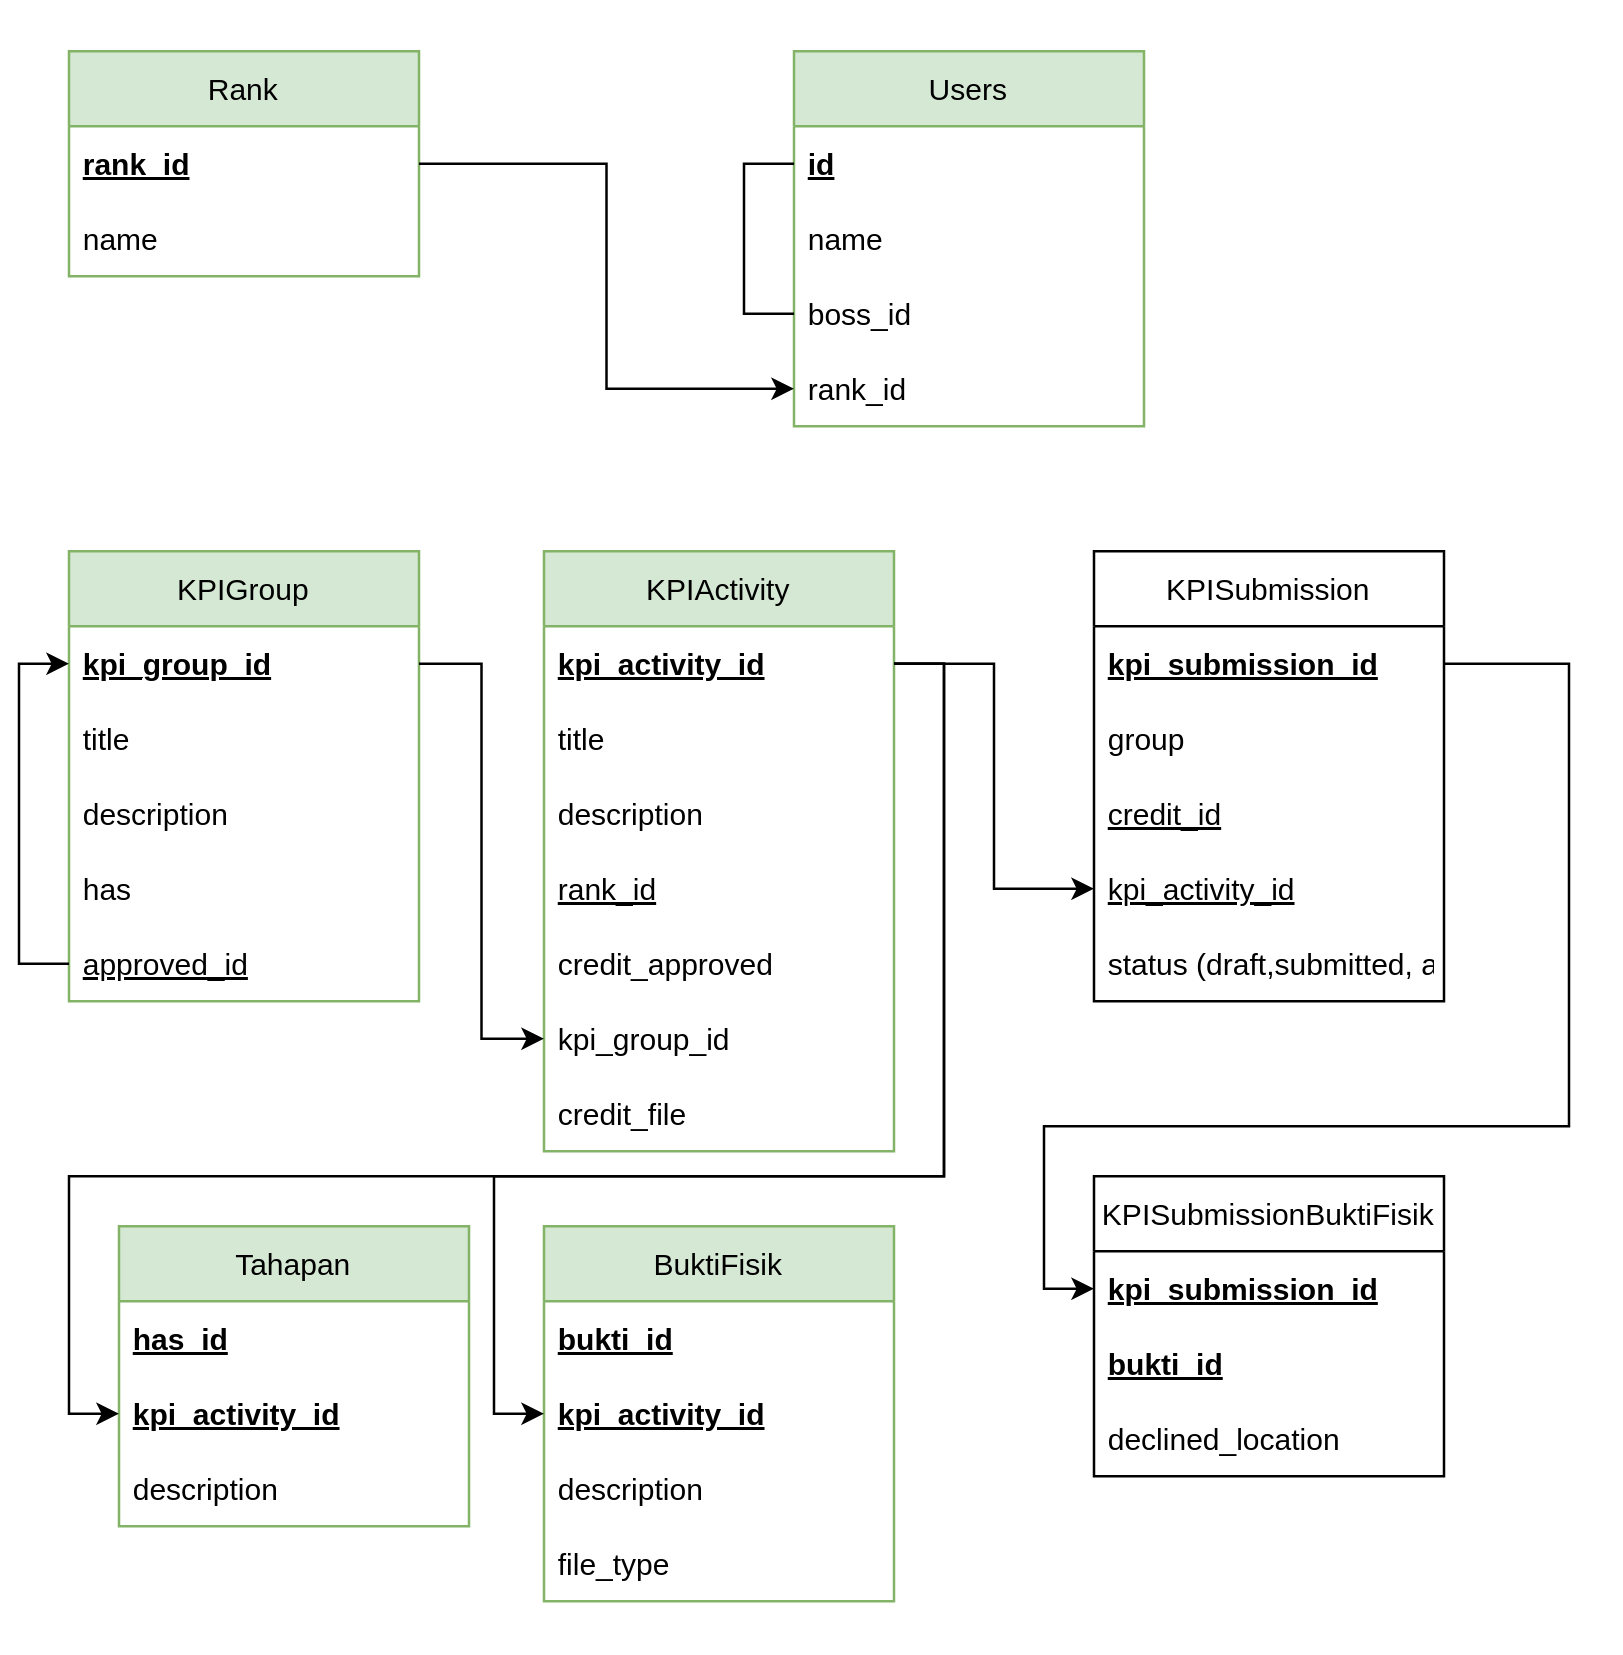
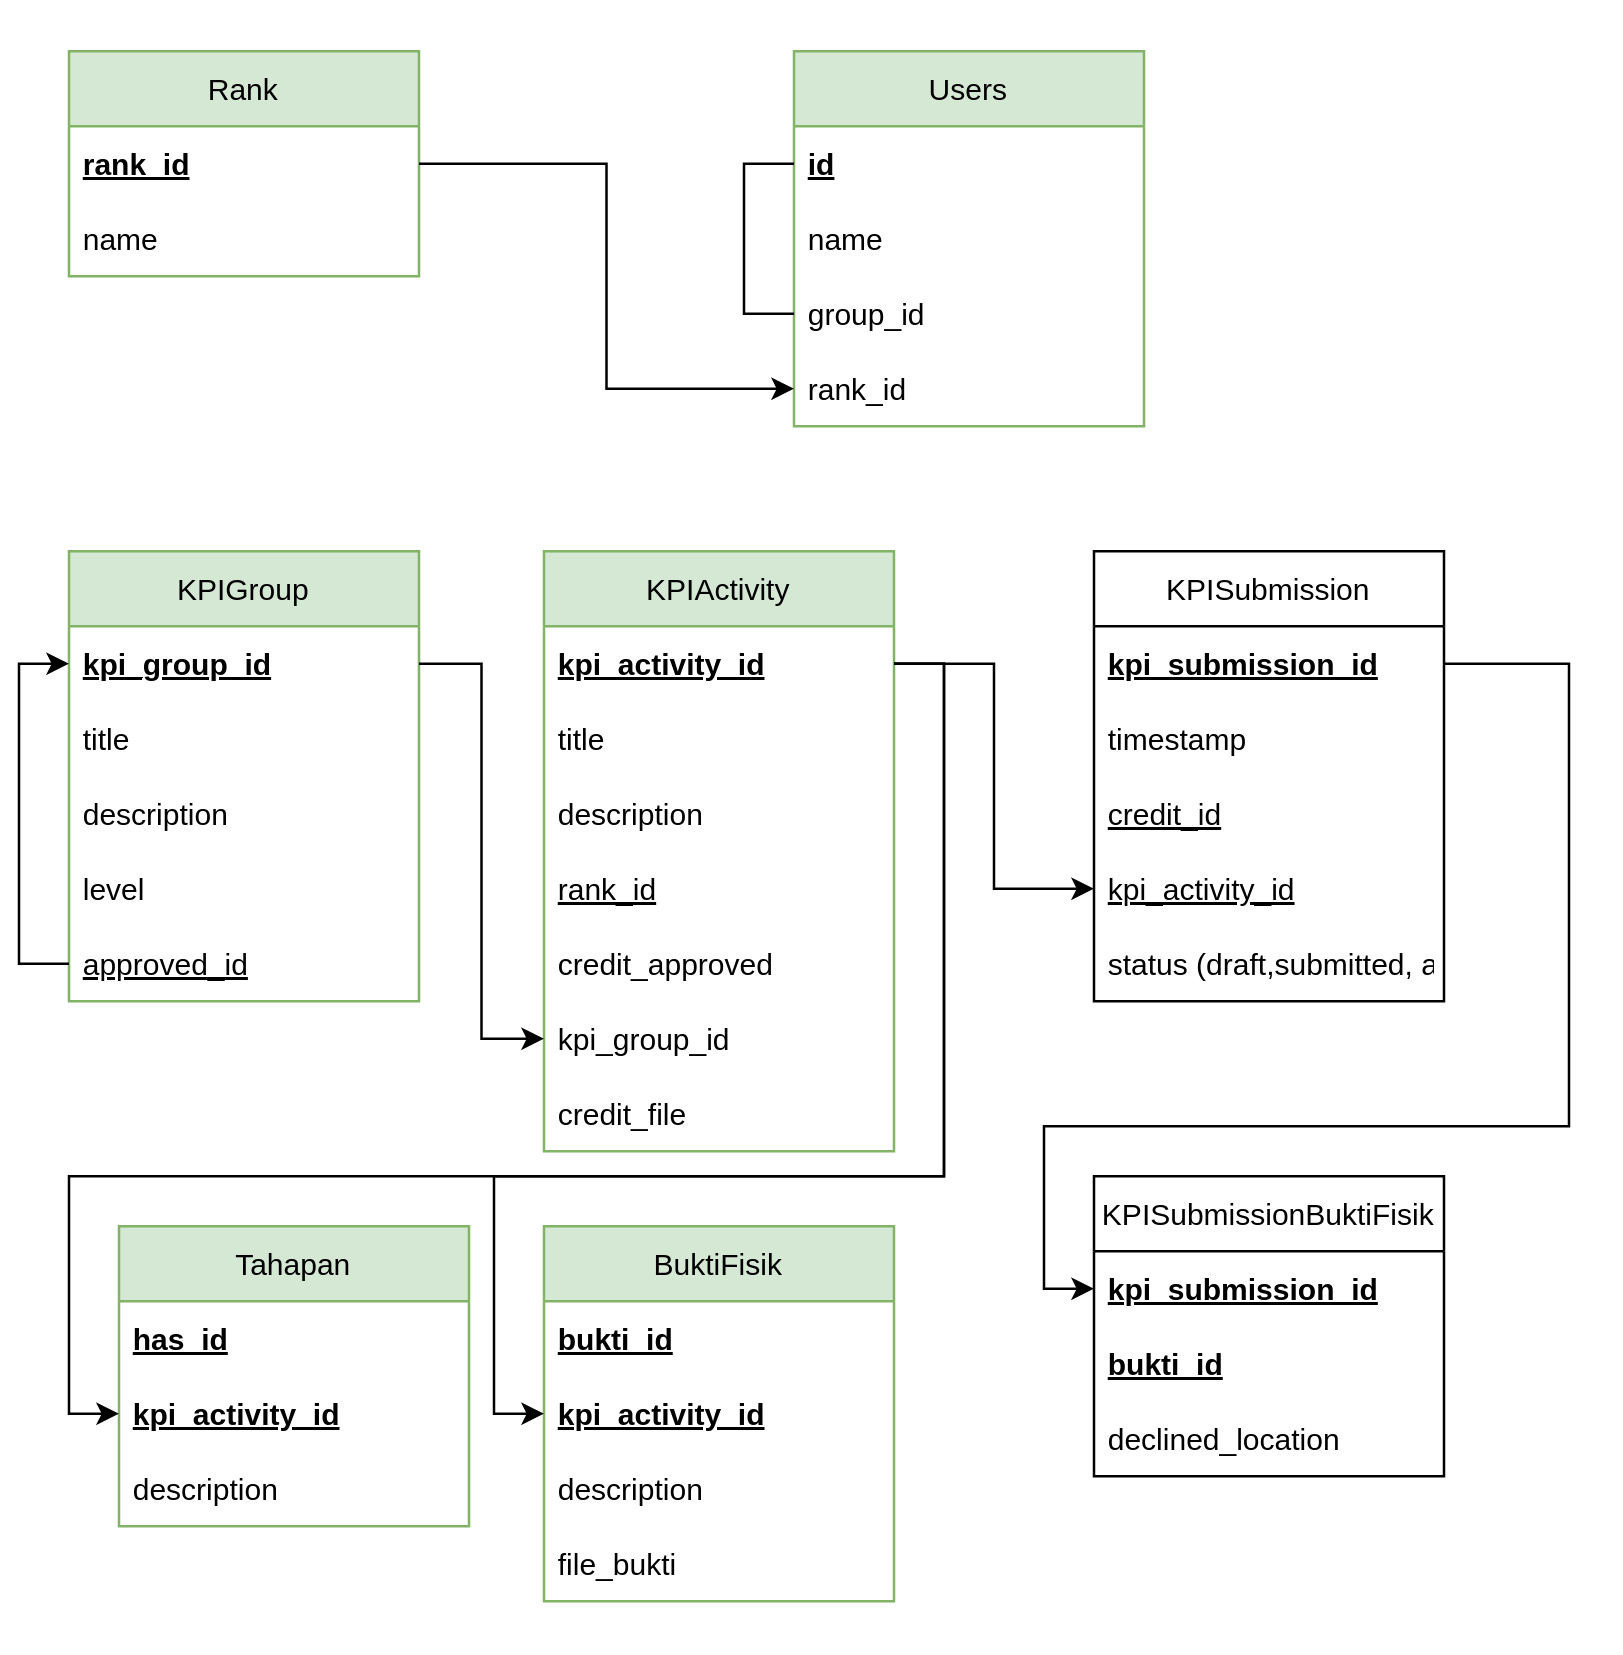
node "boss_id": label "boss_id" -> "group_id"
node "group": label "group" -> "timestamp"
node "has": label "has" -> "level"
node "file_type": label "file_type" -> "file_bukti"
